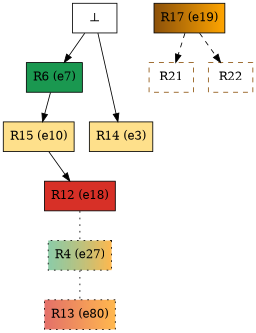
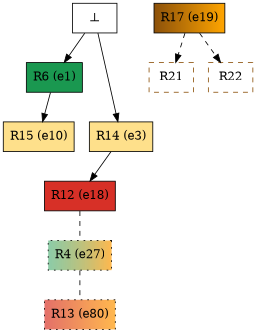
node "R6 (e7)": label "R6 (e7)" -> "R6 (e1)"
edge "R15 (e10)" -> "R12 (e18)": now "R14 (e3)" -> "R12 (e18)"
edge "R12 (e18)" -- "R4 (e27)": style dotted -> dashed
edge "R4 (e27)" -- "R13 (e80)": style dotted -> dashed
